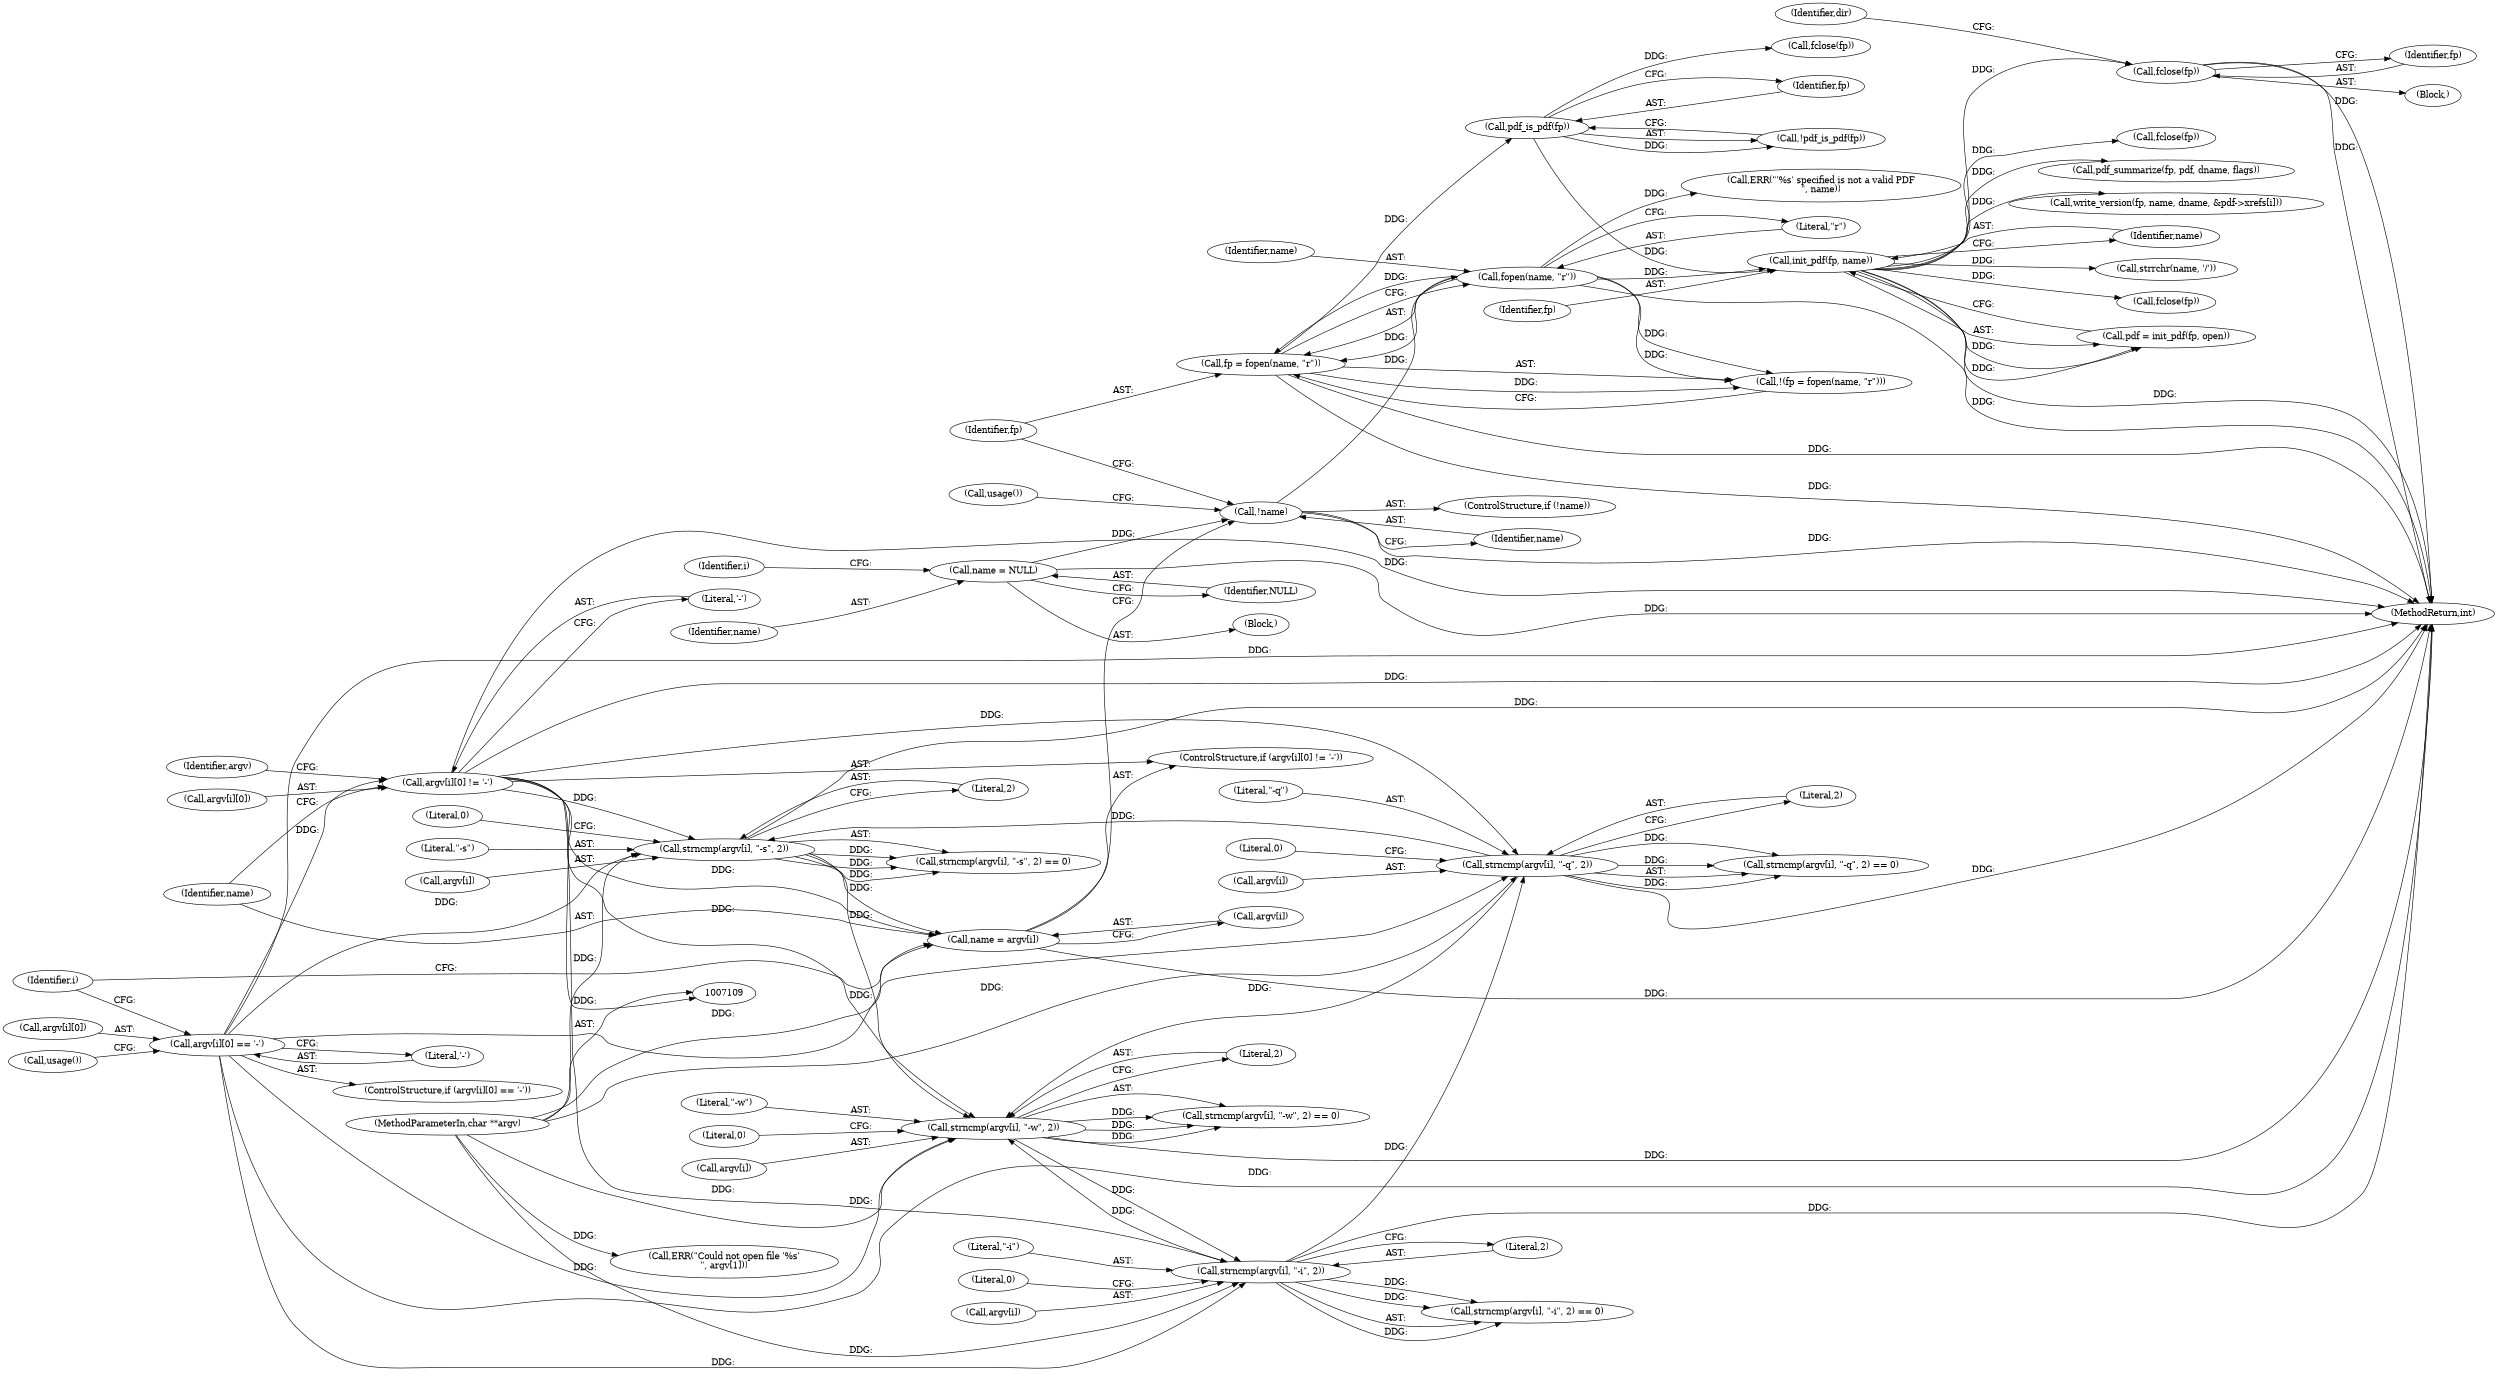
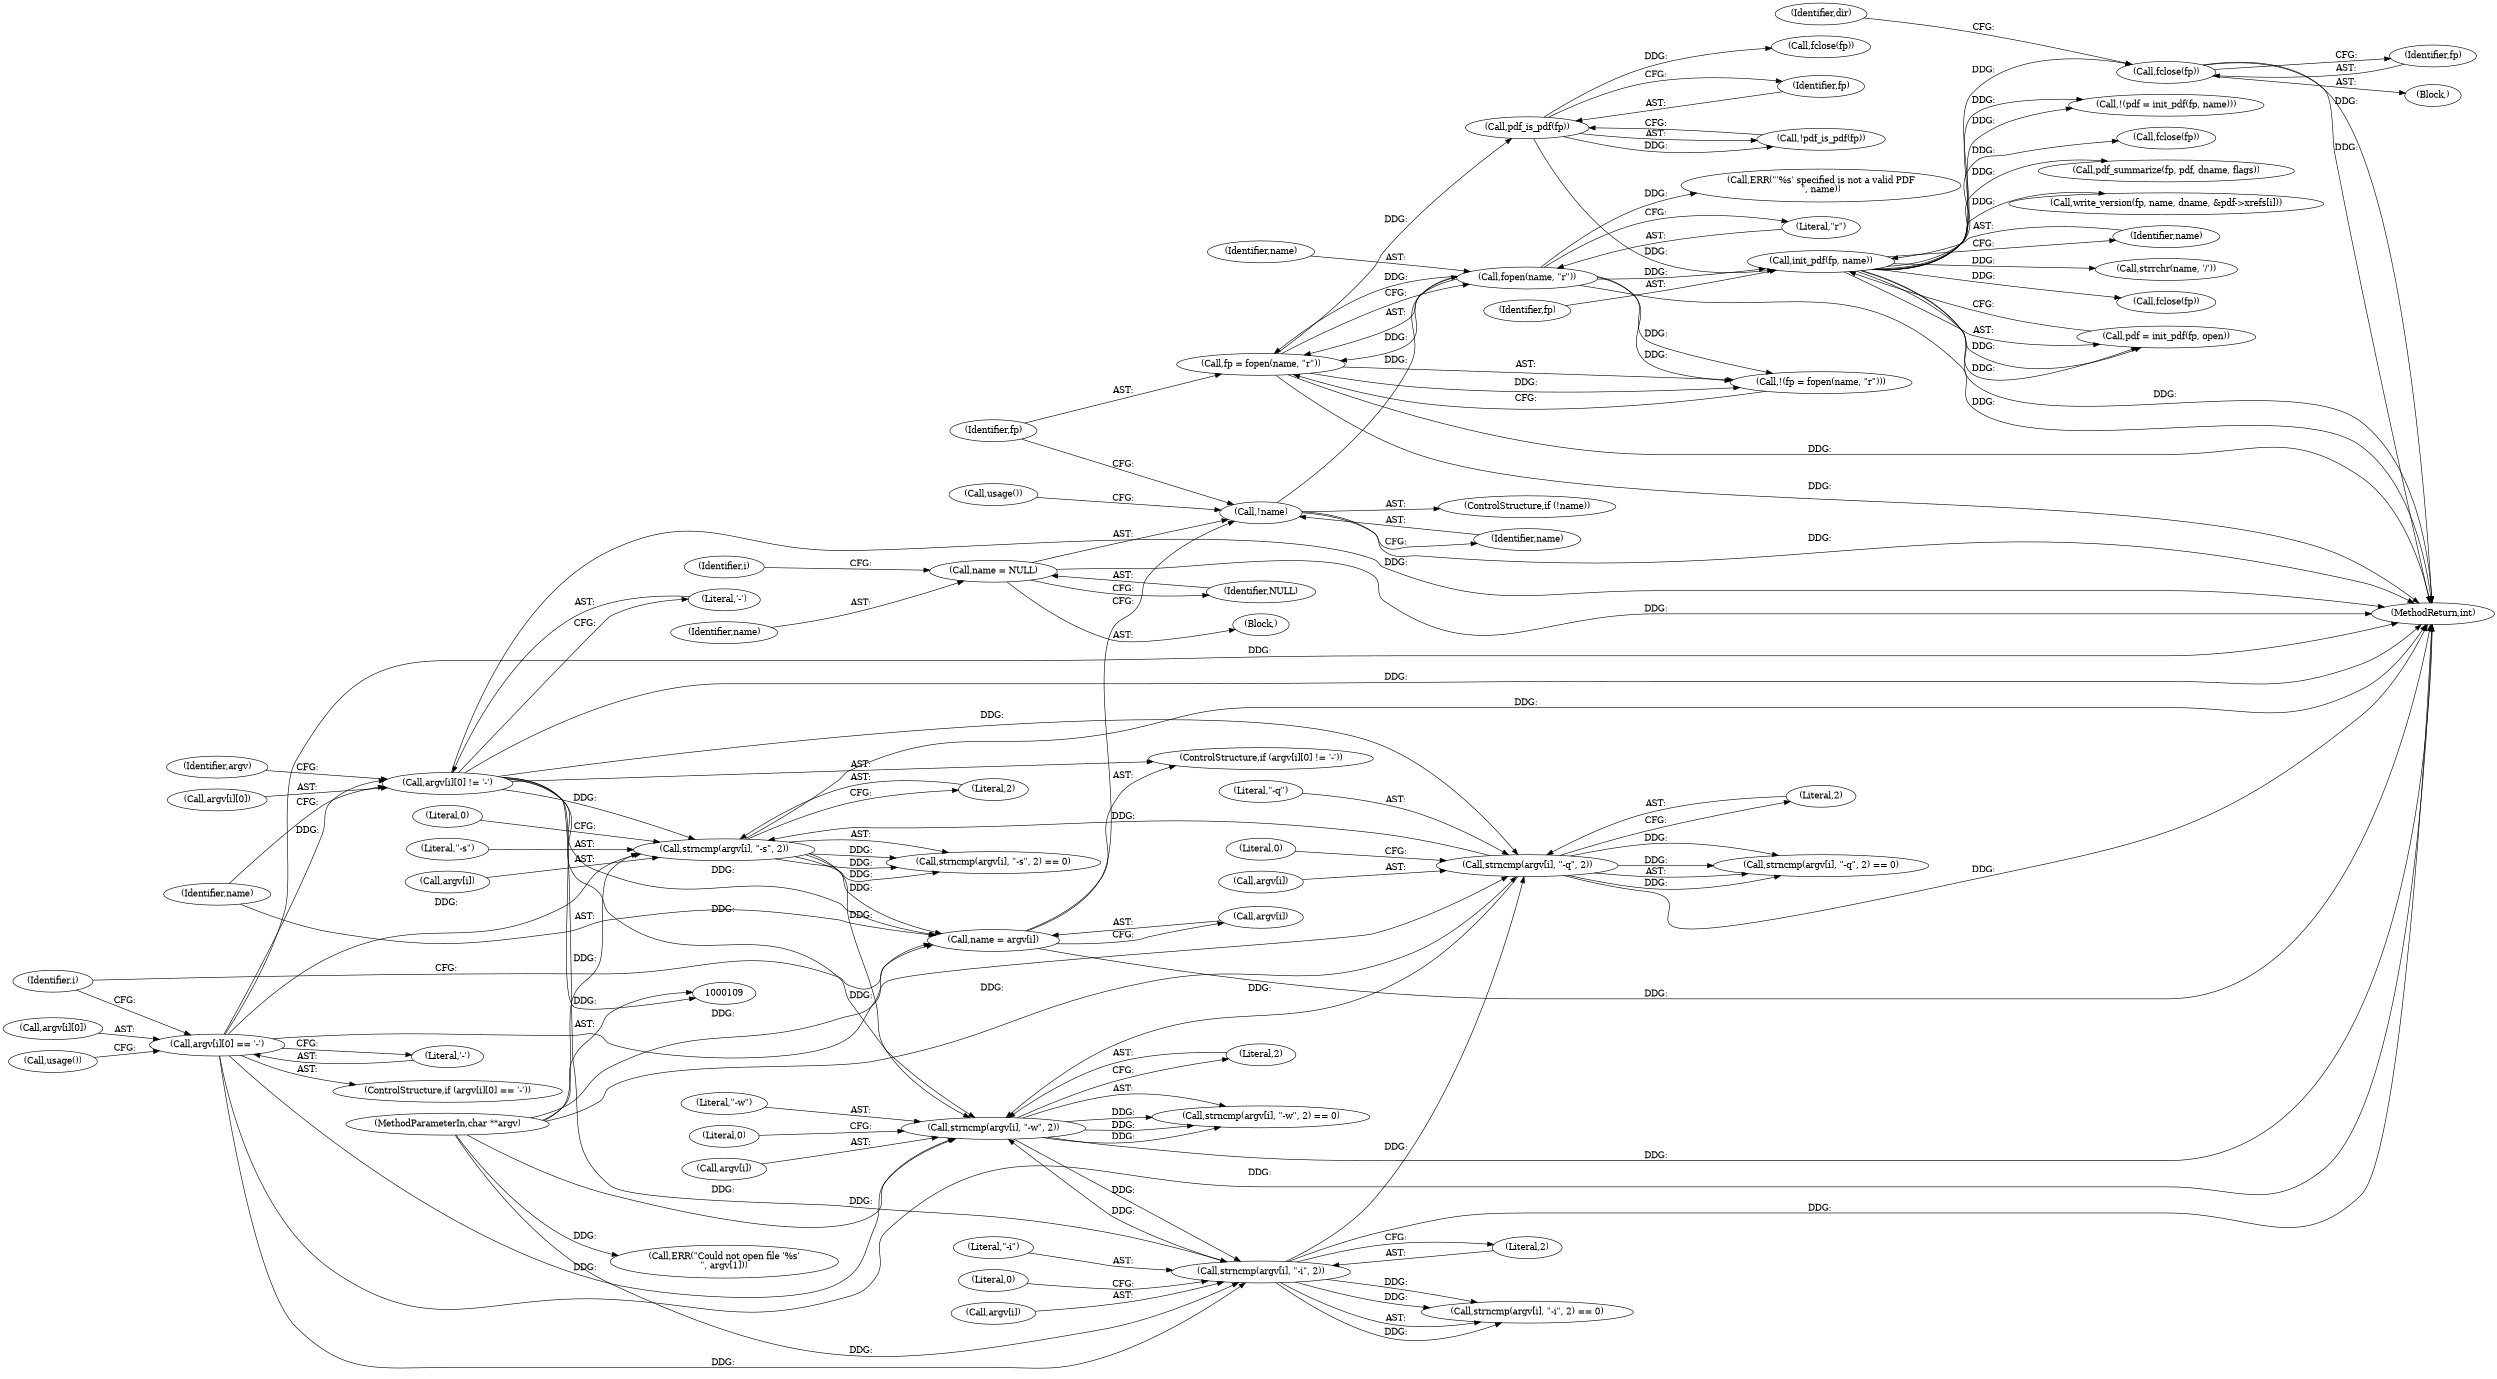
node "(Call,!(pdf = init_pdf(fp, name)))": added
edge "(Call,name = NULL)" -> "(Call,!name)": label "DDG: " -> "AST: "
node "1007109": label "1007109" -> "1000109"
